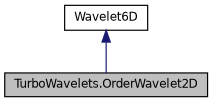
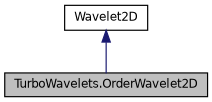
node "Wavelet6D": label "Wavelet6D" -> "Wavelet2D"
